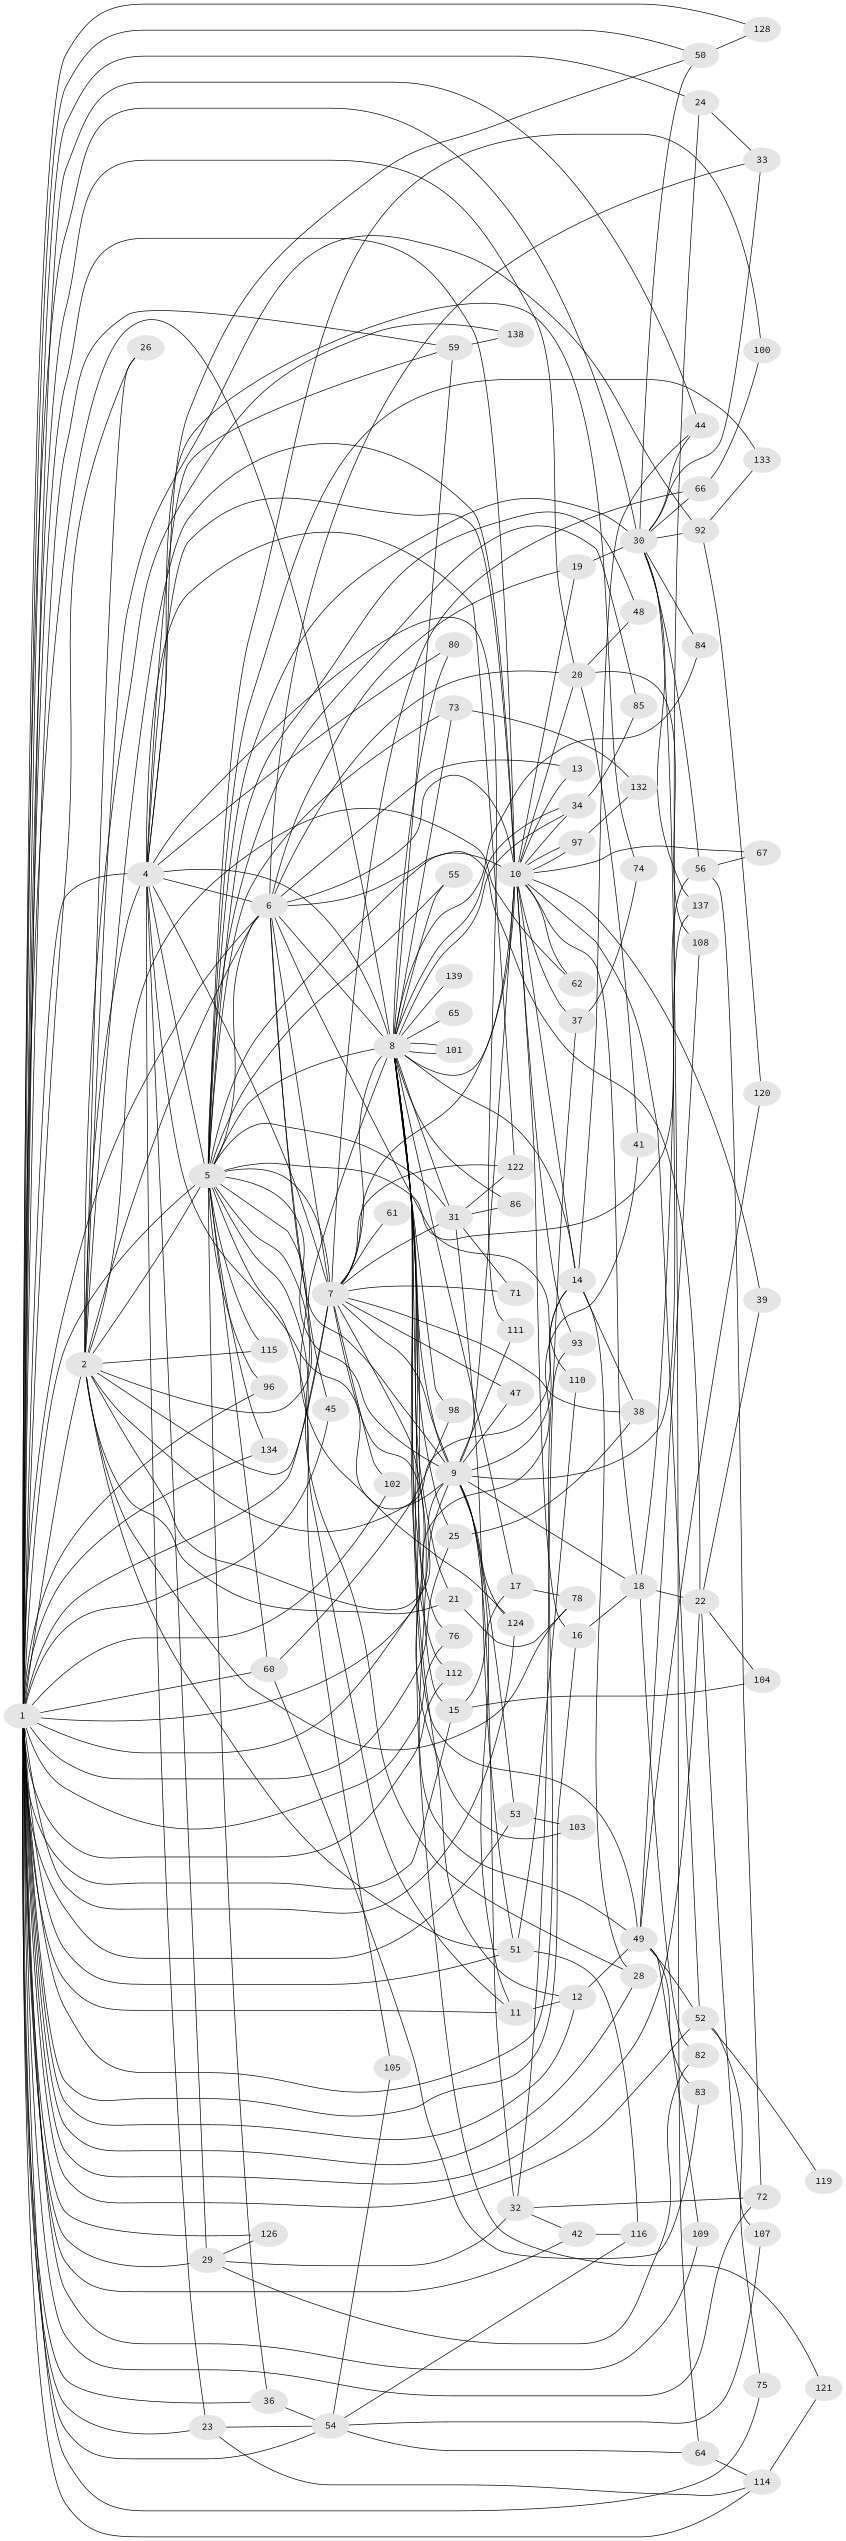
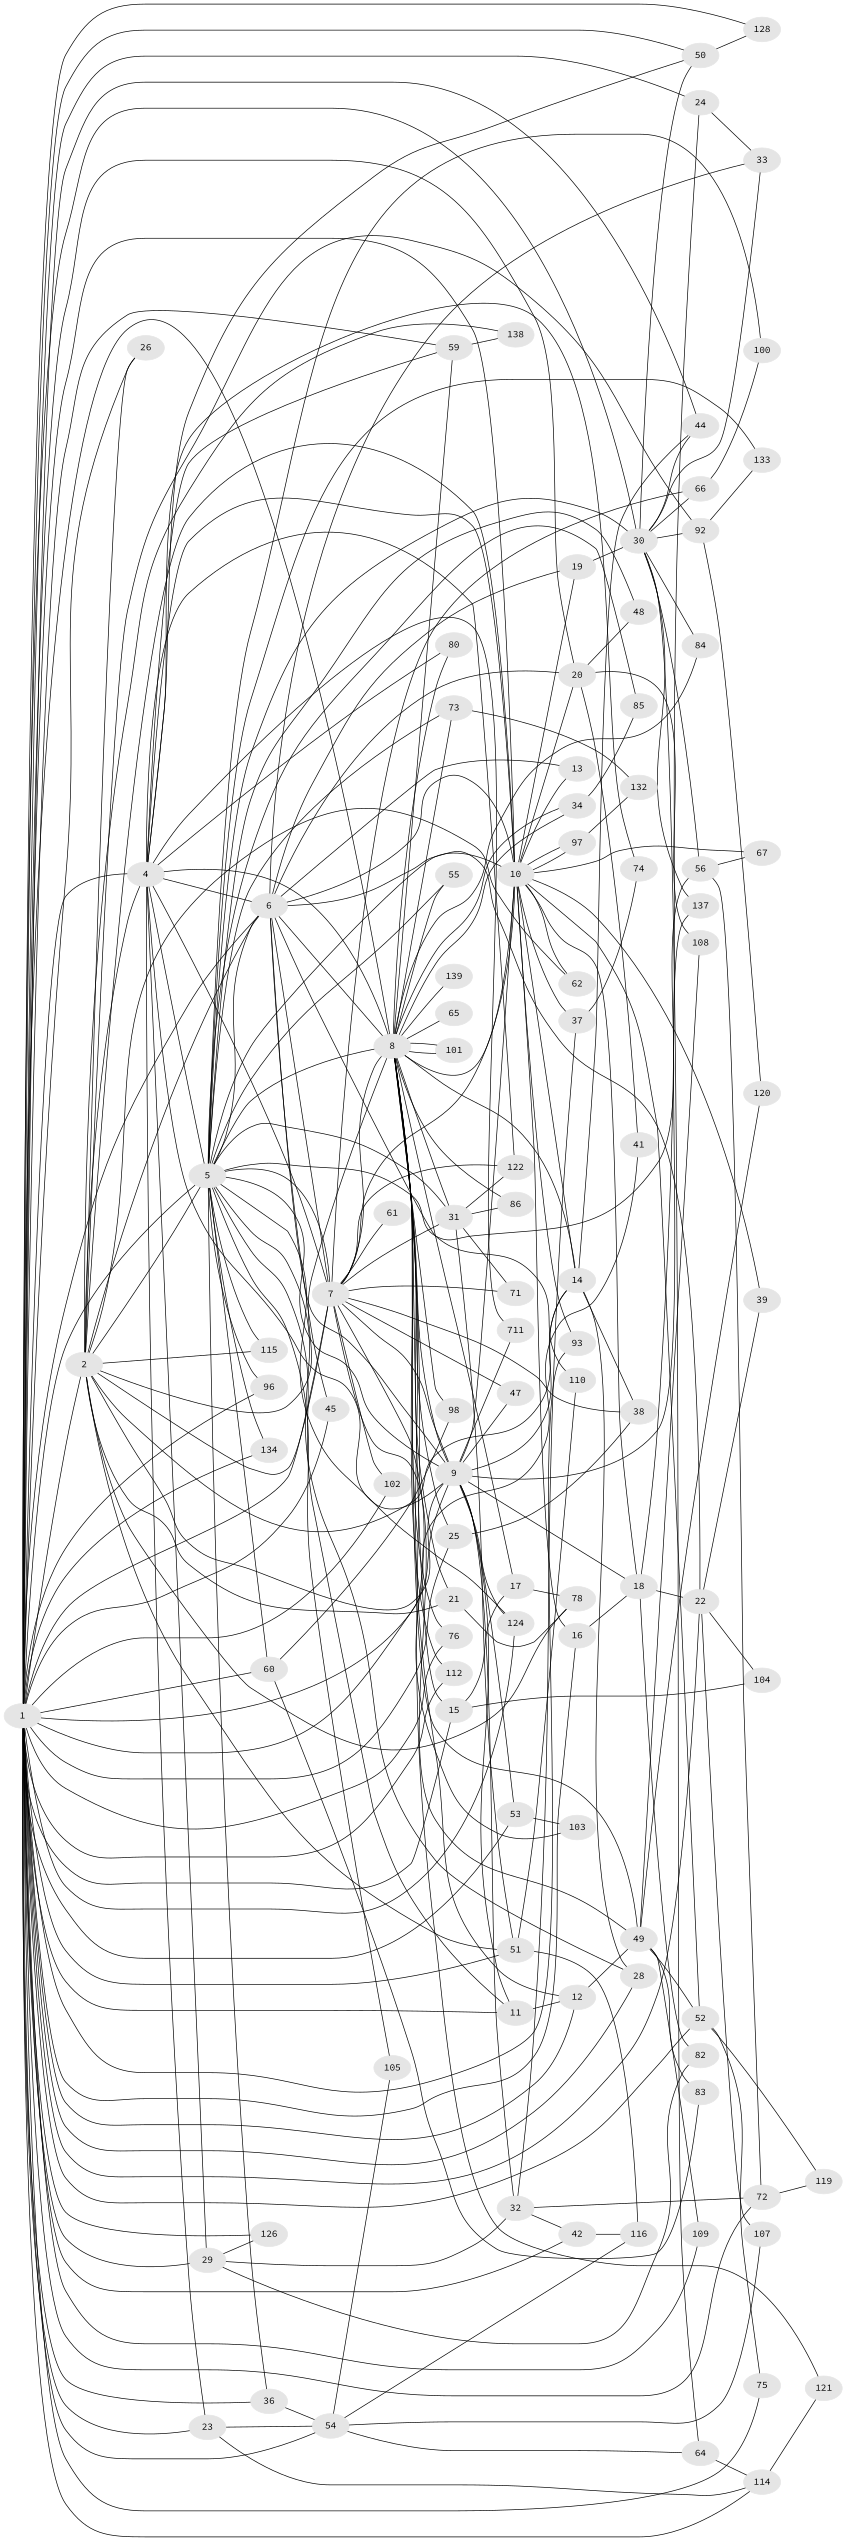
edge "34" -- "10": removed
node "111": label "111" -> "711"
edge "119" -- "72": added
